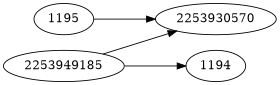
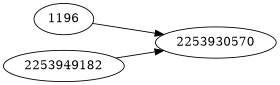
node "1195": label "1195" -> "1196"
node "2253949185": label "2253949185" -> "2253949182"
node "1194": removed
